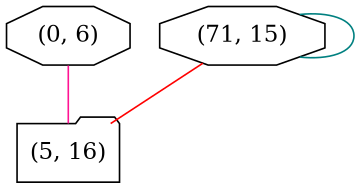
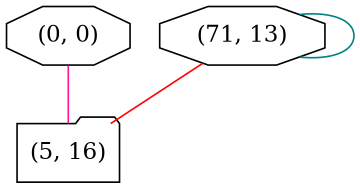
node "(0, 6)": label "(0, 6)" -> "(0, 0)"
node "(71, 15)": label "(71, 15)" -> "(71, 13)"
